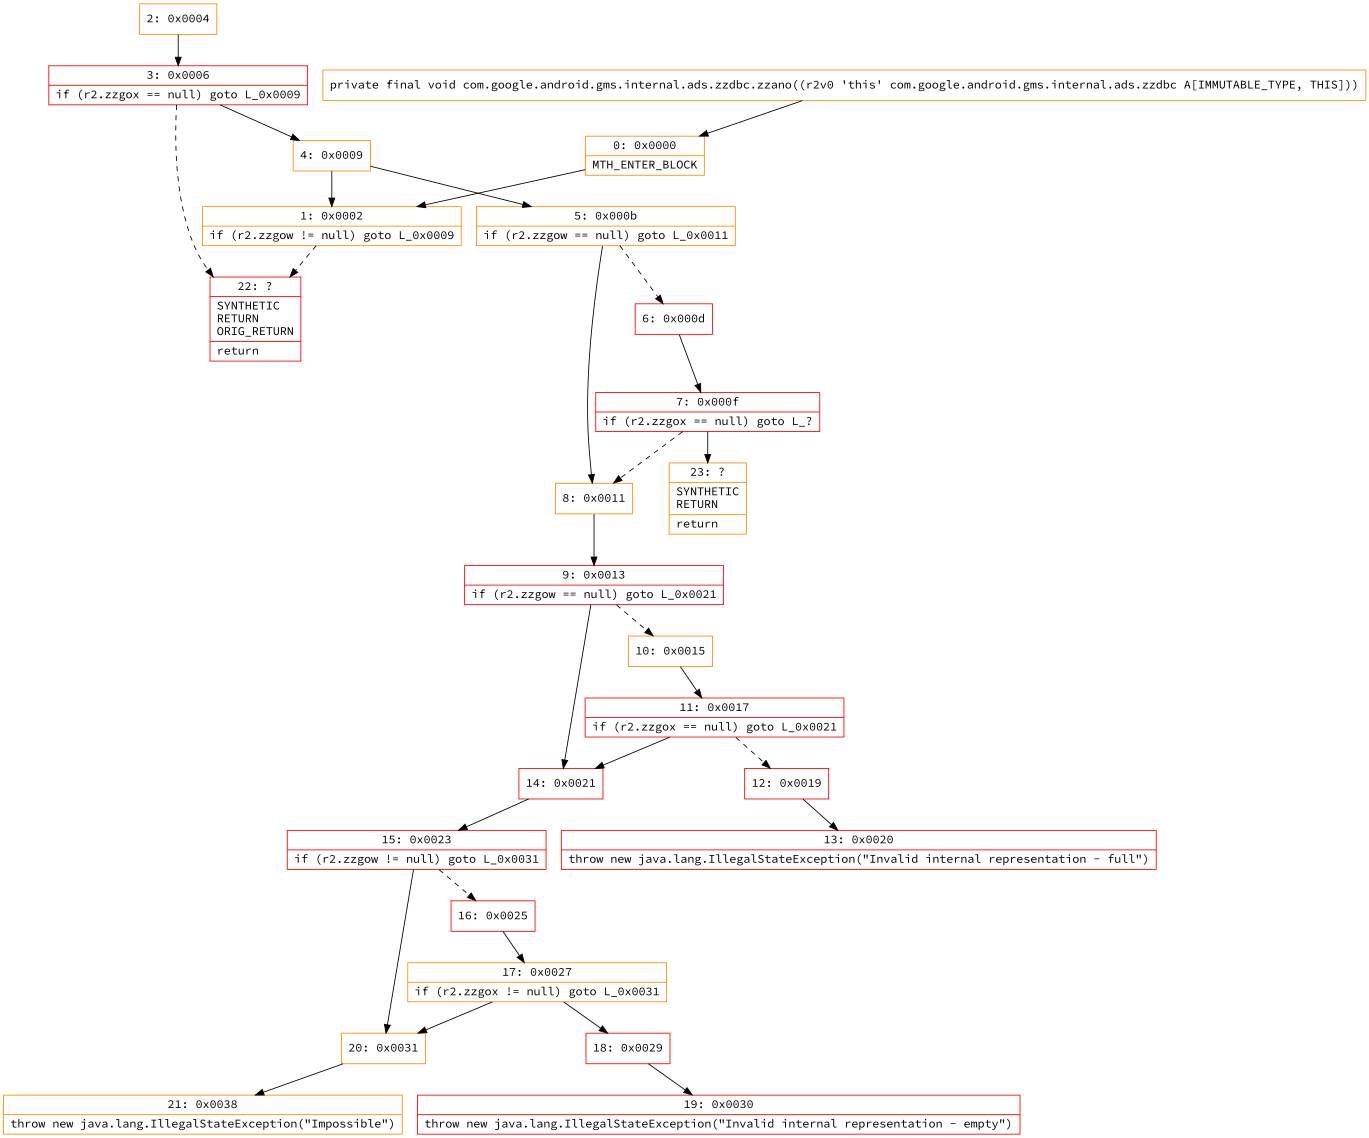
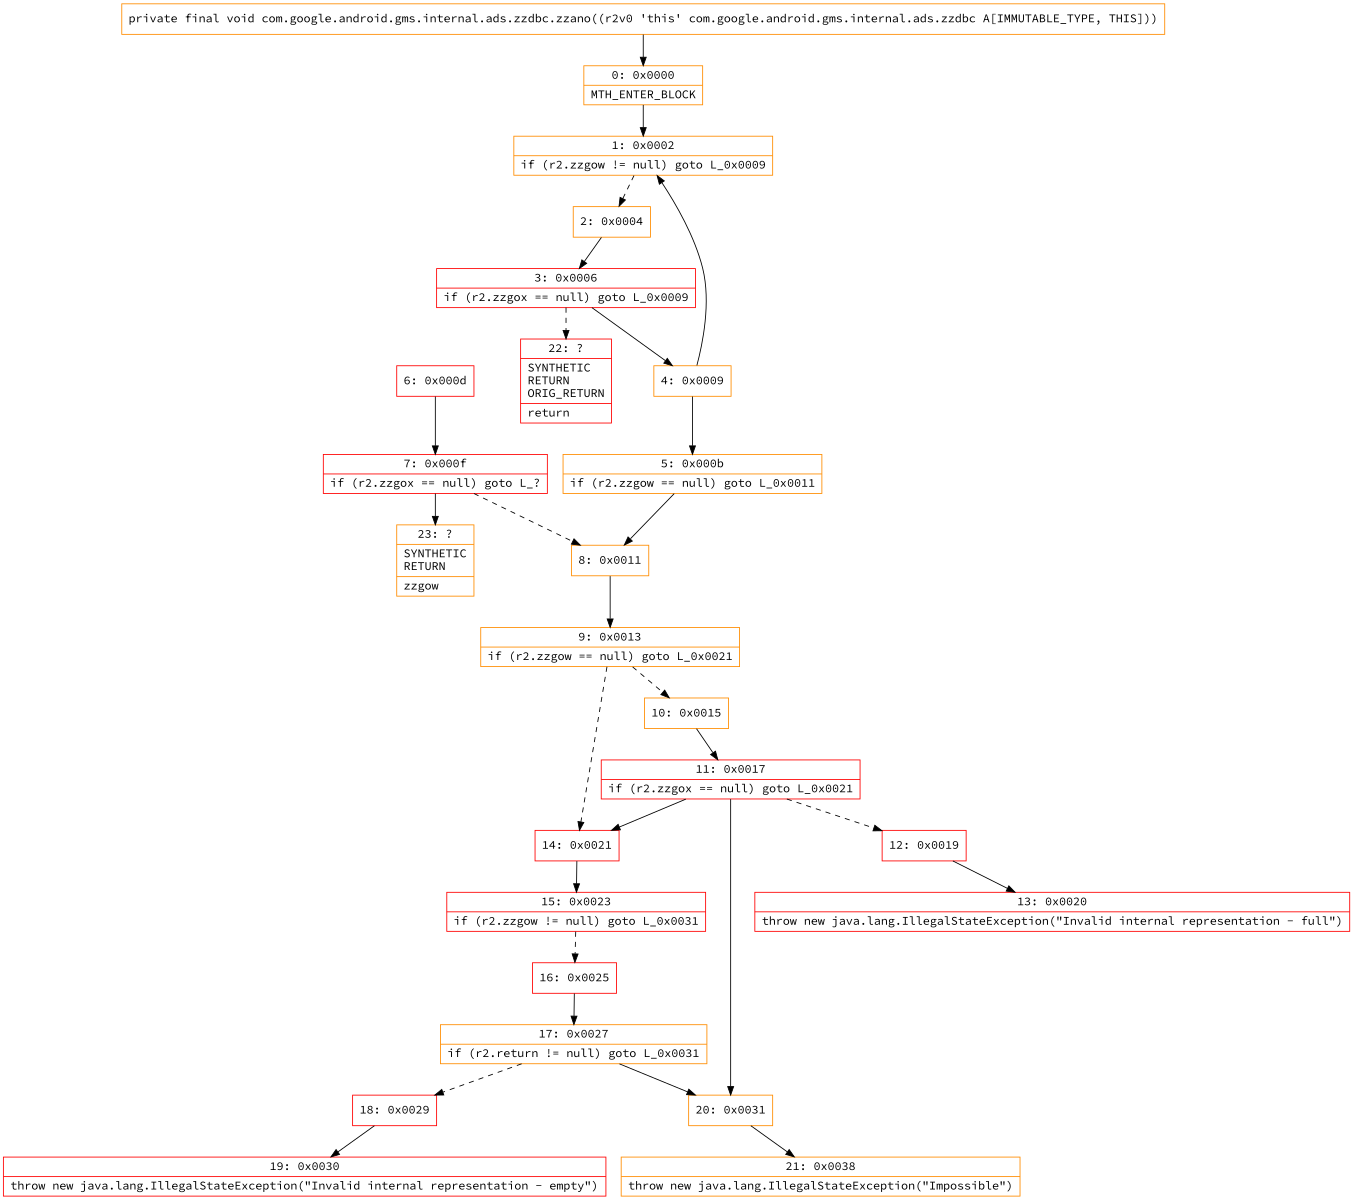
edge "1: 0x0002" -> "22: ?": now "1: 0x0002" -> "2: 0x0004"
edge "5: 0x000b" -> "6: 0x000d": removed
node "23: ?": text "return" -> "zzgow"
node "9: 0x0013": color red -> darkorange
edge "9: 0x0013" -> "14: 0x0021": style solid -> dashed
edge "15: 0x0023" -> "20: 0x0031": now "11: 0x0017" -> "20: 0x0031"
node "17: 0x0027": text "if (r2.zzgox != null) goto L_0x0031" -> "if (r2.return != null) goto L_0x0031"
edge "17: 0x0027" -> "18: 0x0029": style solid -> dashed
